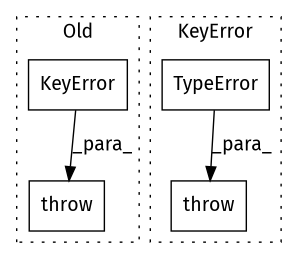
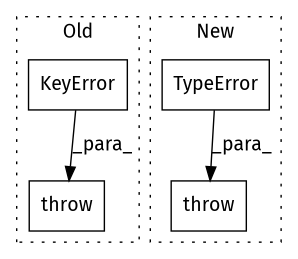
cluster "KeyError": label "KeyError" -> "New"
